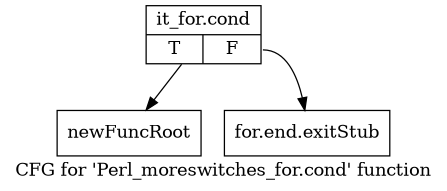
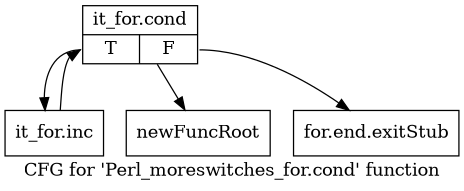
node "it_for.inc": added
